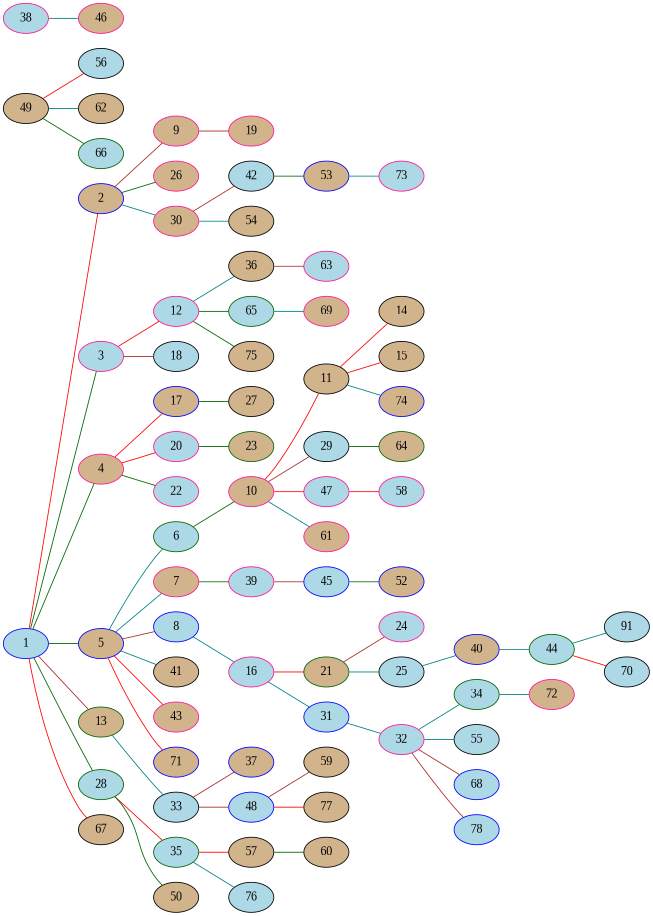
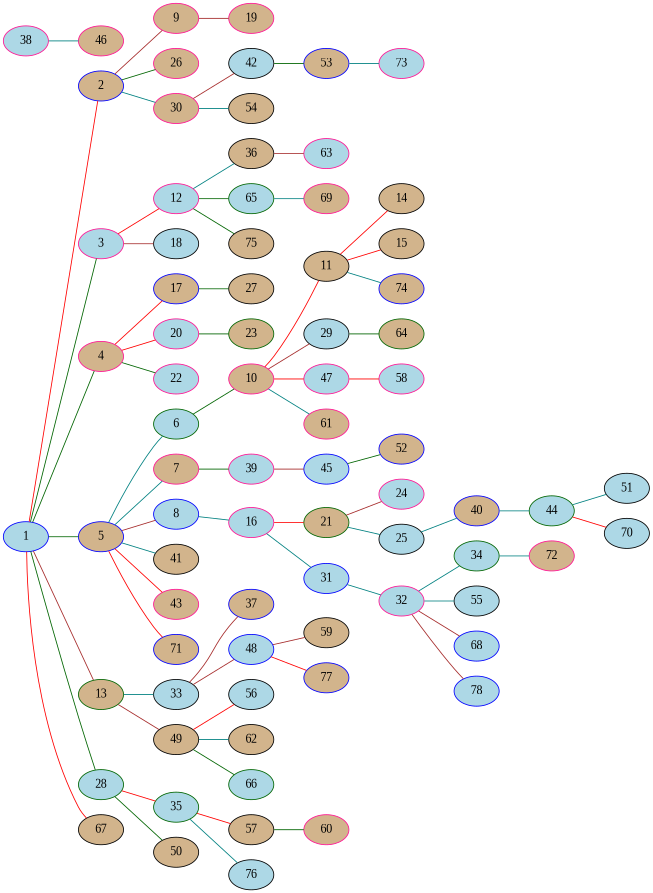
node "91": label "91" -> "51"
edge "13" -- "49": added
node "77": color black -> blue
node "60": color black -> deeppink
